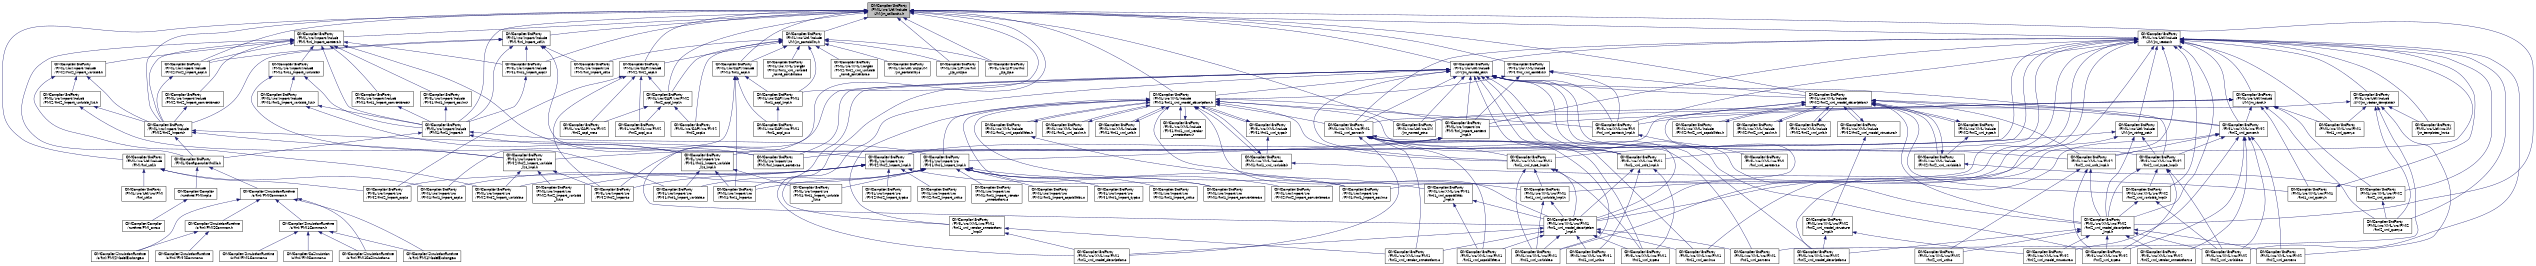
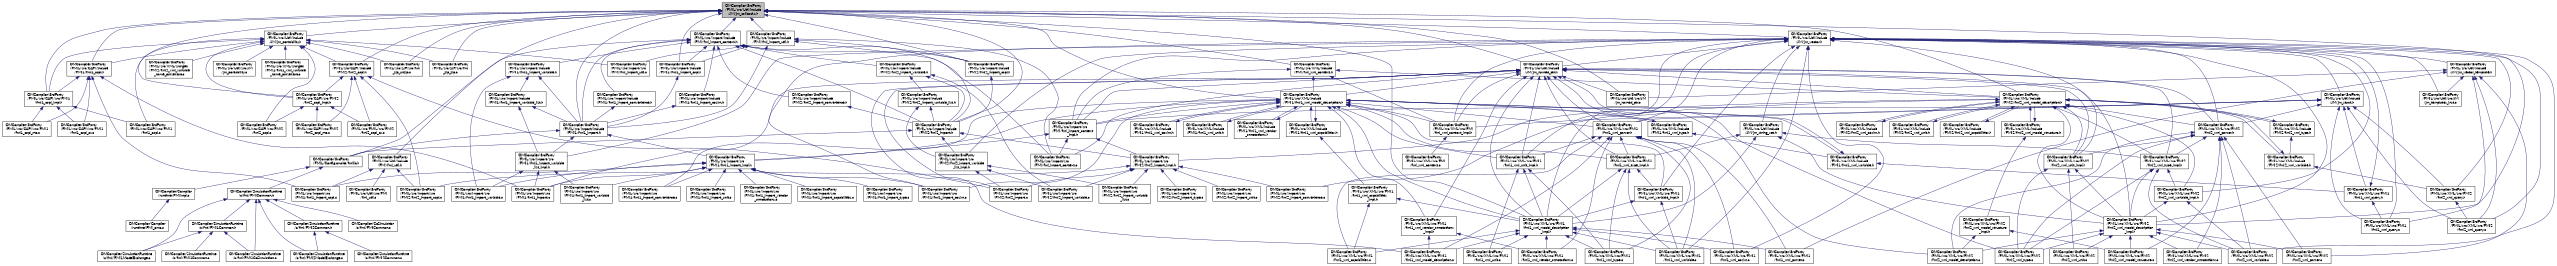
node "OMCompiler/3rdParty /FMIL/src/Util/unzip/JM /jm_portability.c": label "OMCompiler/3rdParty /FMIL/src/Util/unzip/JM /jm_portability.c" -> "OMCompiler/3rdParty /FMIL/src/Util/src/JM /jm_portability.c"
node "OMCompiler/3rdParty /FMIL/src/CAPI/src/FMI1 /fmi1_capi_me.c": added
node "OMCompiler/3rdParty /FMIL/src/CAPI/src/FMI1 /fmi1_capi.c": added
edge "OMCompiler/3rdParty /FMIL/src/XML/src/FMI1 /fmi1_xml_query.c" -> "OMCompiler/3rdParty /FMIL/src/XML/src/FMI1 /fmi1_xml_query.h": added
edge "OMCompiler/CoSimulation /c/fmi/FMICommon.c" -> "OMCompiler/SimulationRuntime /c/fmi/FMI1Common.h": now "OMCompiler/CoSimulation /c/fmi/FMICommon.c" -> "OMCompiler/SimulationRuntime /c/fmi/FMICommon.h"
